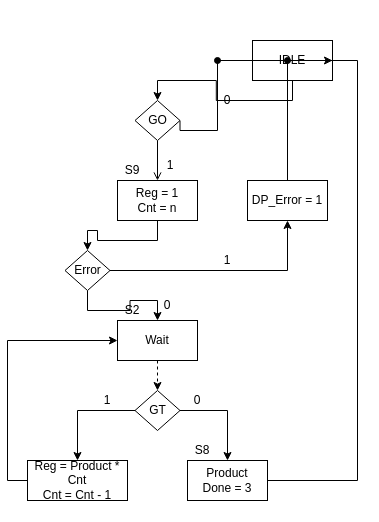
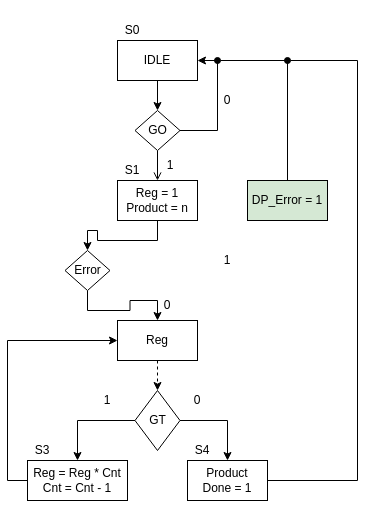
node "S0": added
node "IDLE": moved (293, 61) -> (158, 61)
node "GO": moved (158, 121) -> (158, 131)
node "S9": label "S9" -> "S1"
node "Reg = 1 Cnt = n": label "Reg = 1 Cnt = n" -> "Reg = 1 Product = n"
node "DP_Error = 1": fillcolor #ffffff -> #d5e8d4
edge "Error" -> "DP_Error = 1": removed
node "S2": removed
node "Wait": label "Wait" -> "Reg"
node "GT": size 45x40 -> 45x60
node "S3": added
node "S8": label "S8" -> "S4"
node "Reg = Product * Cnt Cnt = Cnt - 1": label "Reg = Product * Cnt Cnt = Cnt - 1" -> "Reg = Reg * Cnt Cnt = Cnt - 1"
node "Product Done = 3": label "Product Done = 3" -> "Product Done = 1"
